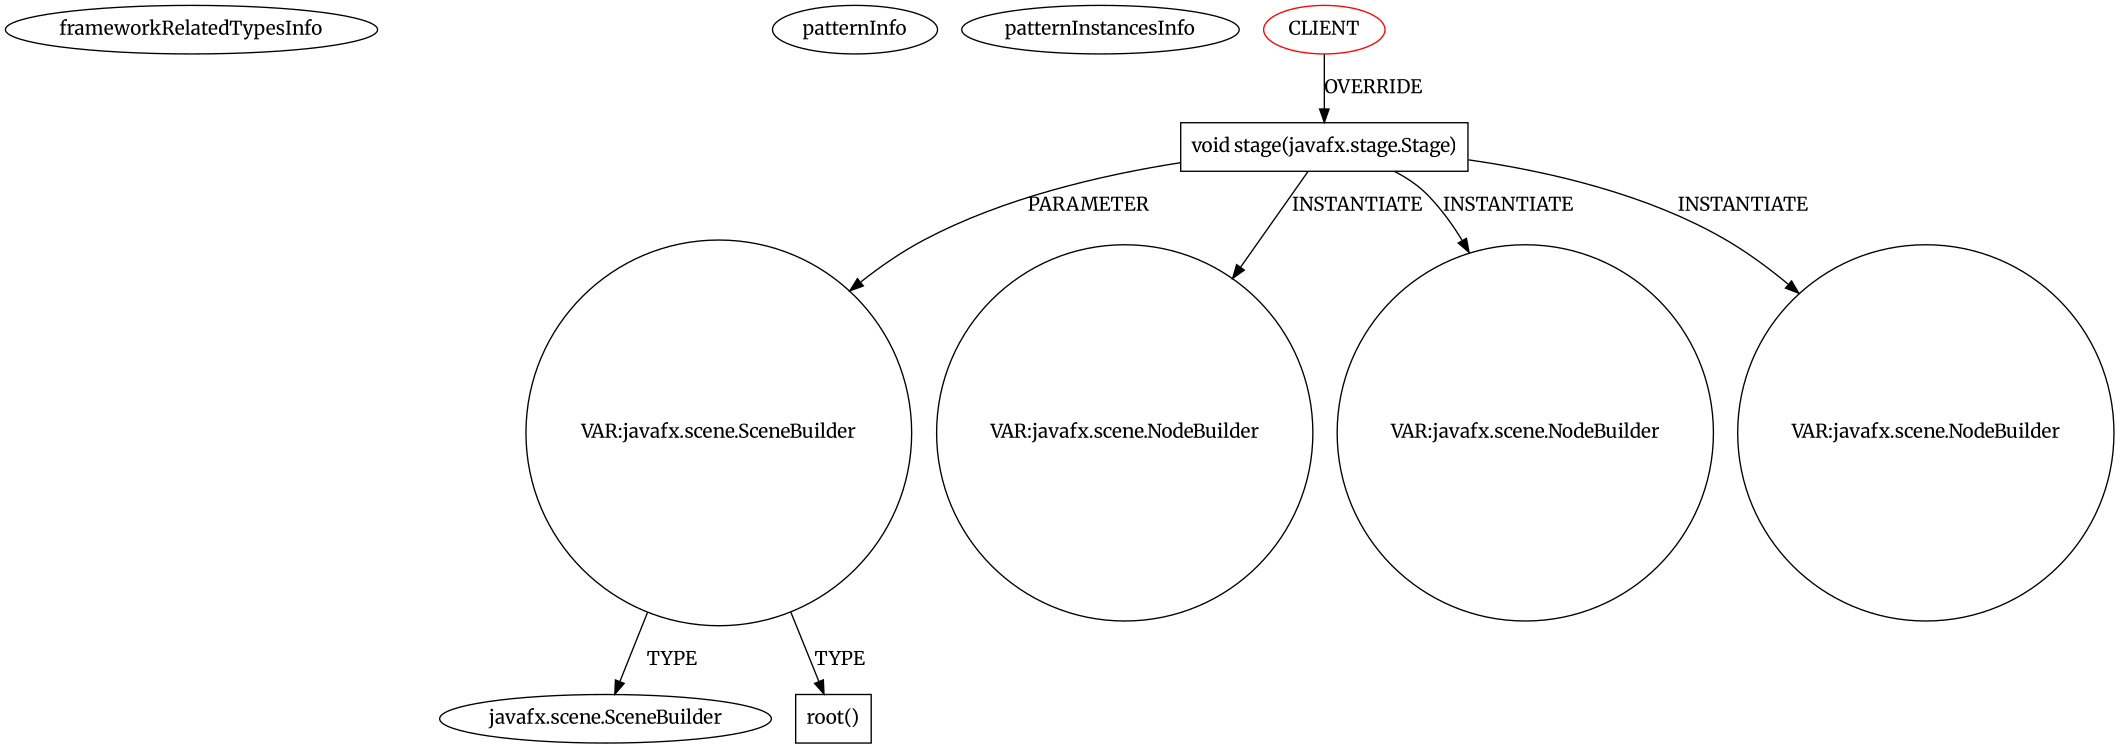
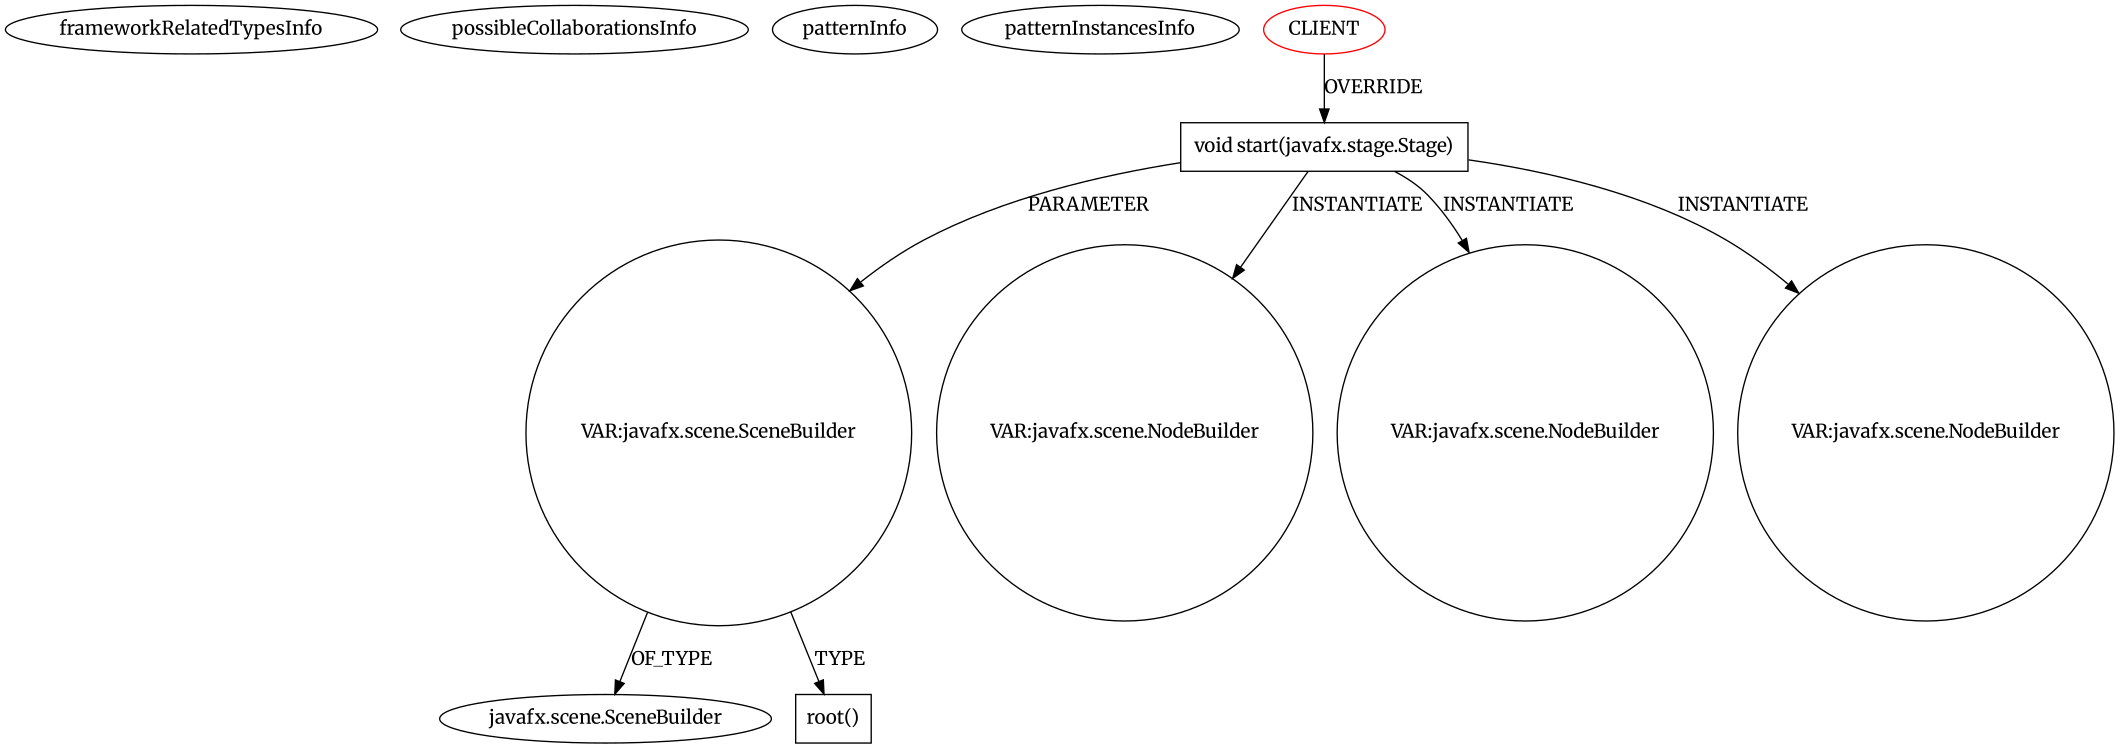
node "possibleCollaborationsInfo": added
node "void stage(javafx.stage.Stage)": label "void stage(javafx.stage.Stage)" -> "void start(javafx.stage.Stage)"
edge "VAR:javafx.scene.SceneBuilder" -> "javafx.scene.SceneBuilder": label "TYPE" -> "OF_TYPE"
